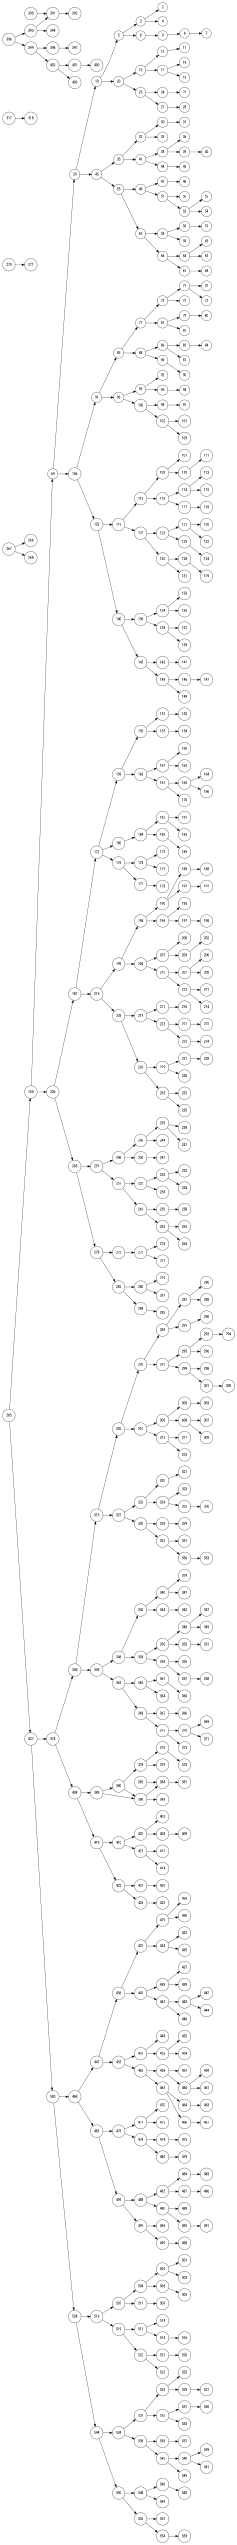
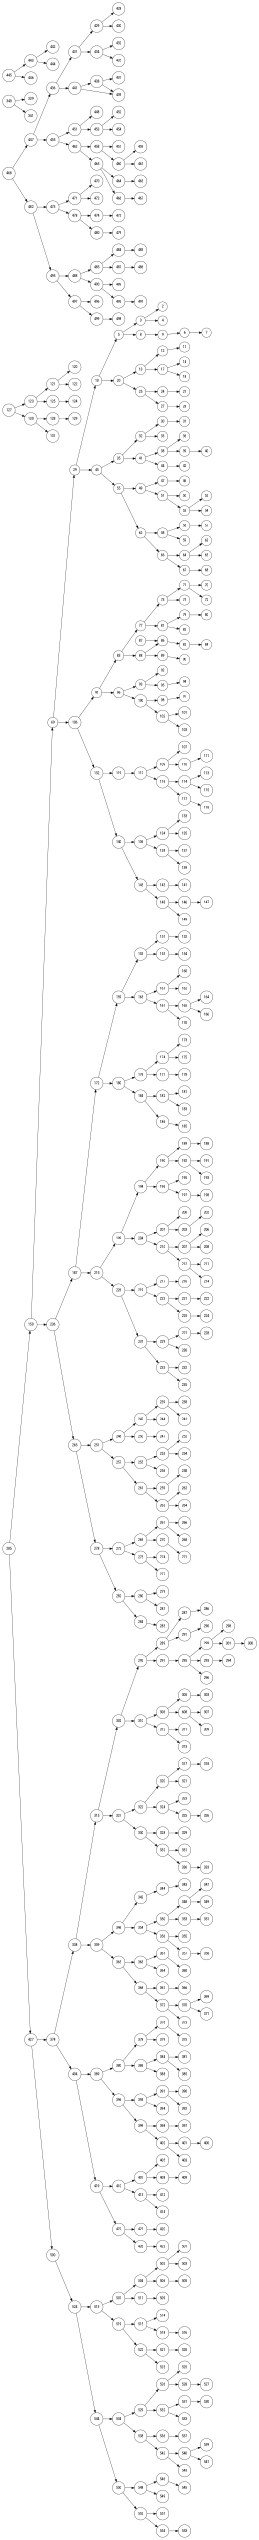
edge "390" -> "391": reversed
edge "86" -> "87": reversed
edge "119" -> "127": removed
edge "172" -> "176": now "180" -> "176"
node "193": added
node "288": removed
edge "297" -> "299": now "295" -> "299"
node "269": added
edge "342" -> "340": removed
edge "320" -> "317": added
edge "385" -> "384": reversed
edge "389" -> "386": now "389" -> "396"
edge "441" -> "445": now "441" -> "439"
edge "500" -> "468": removed
